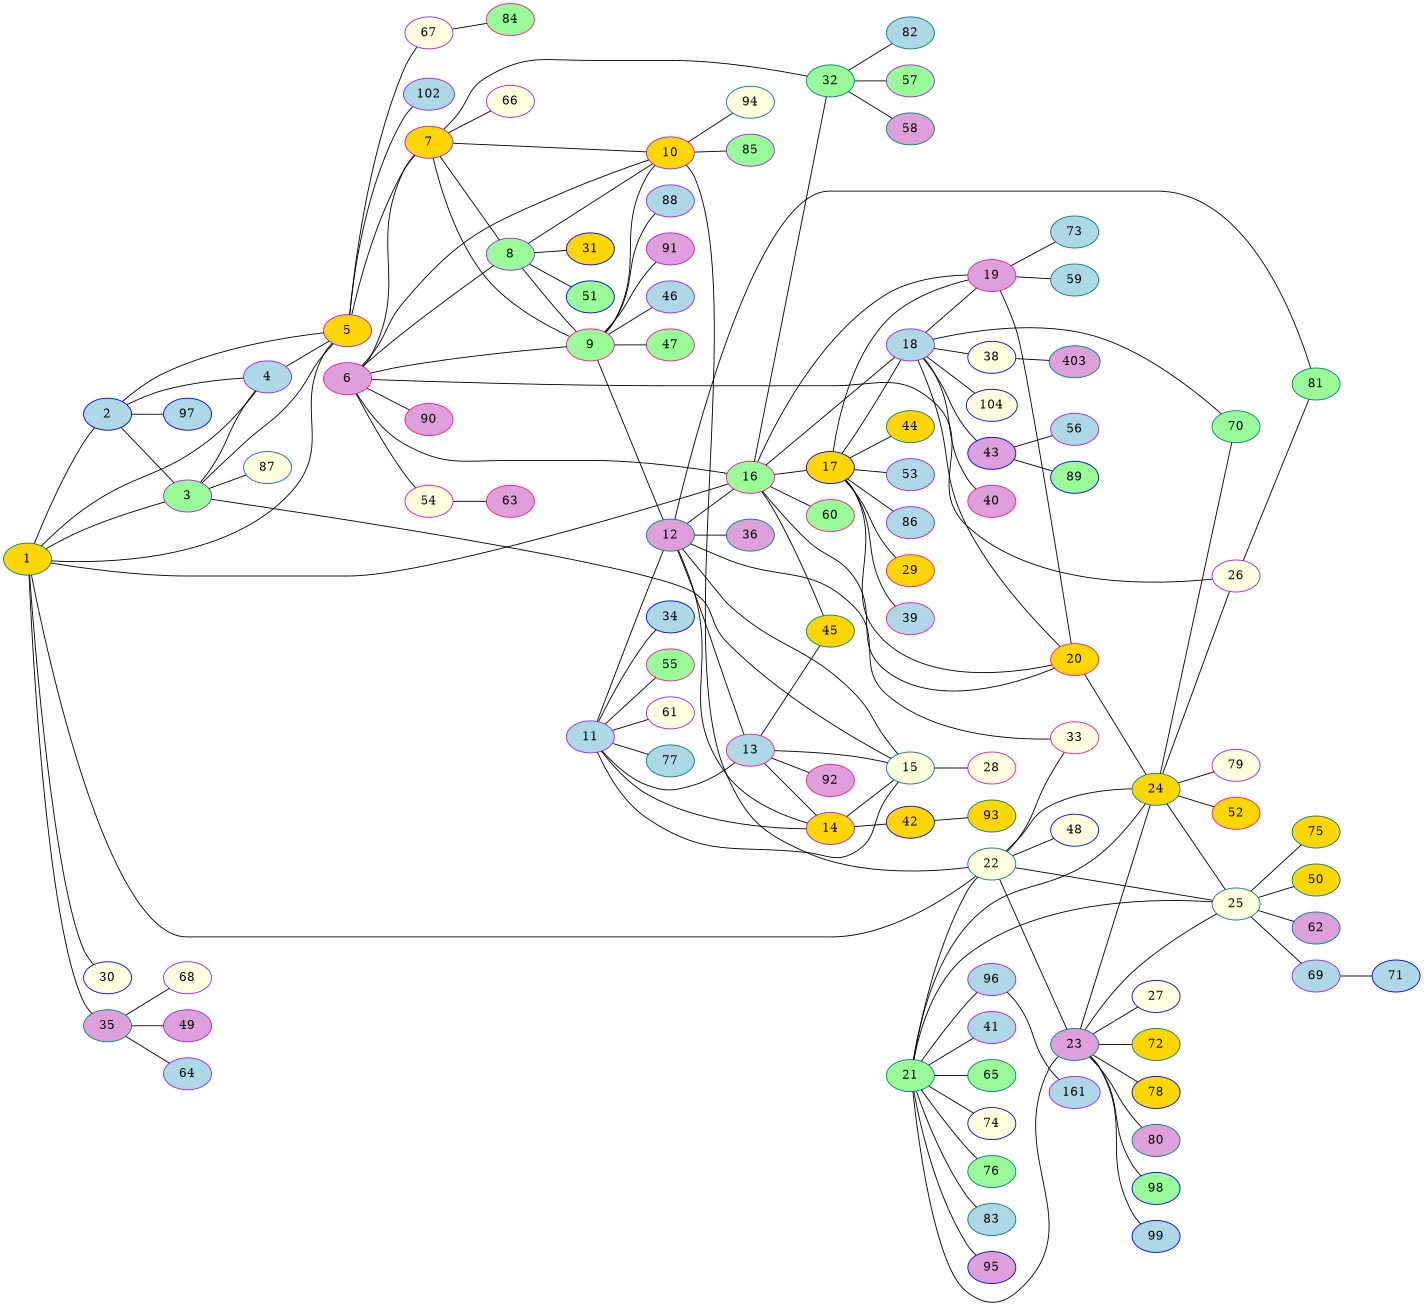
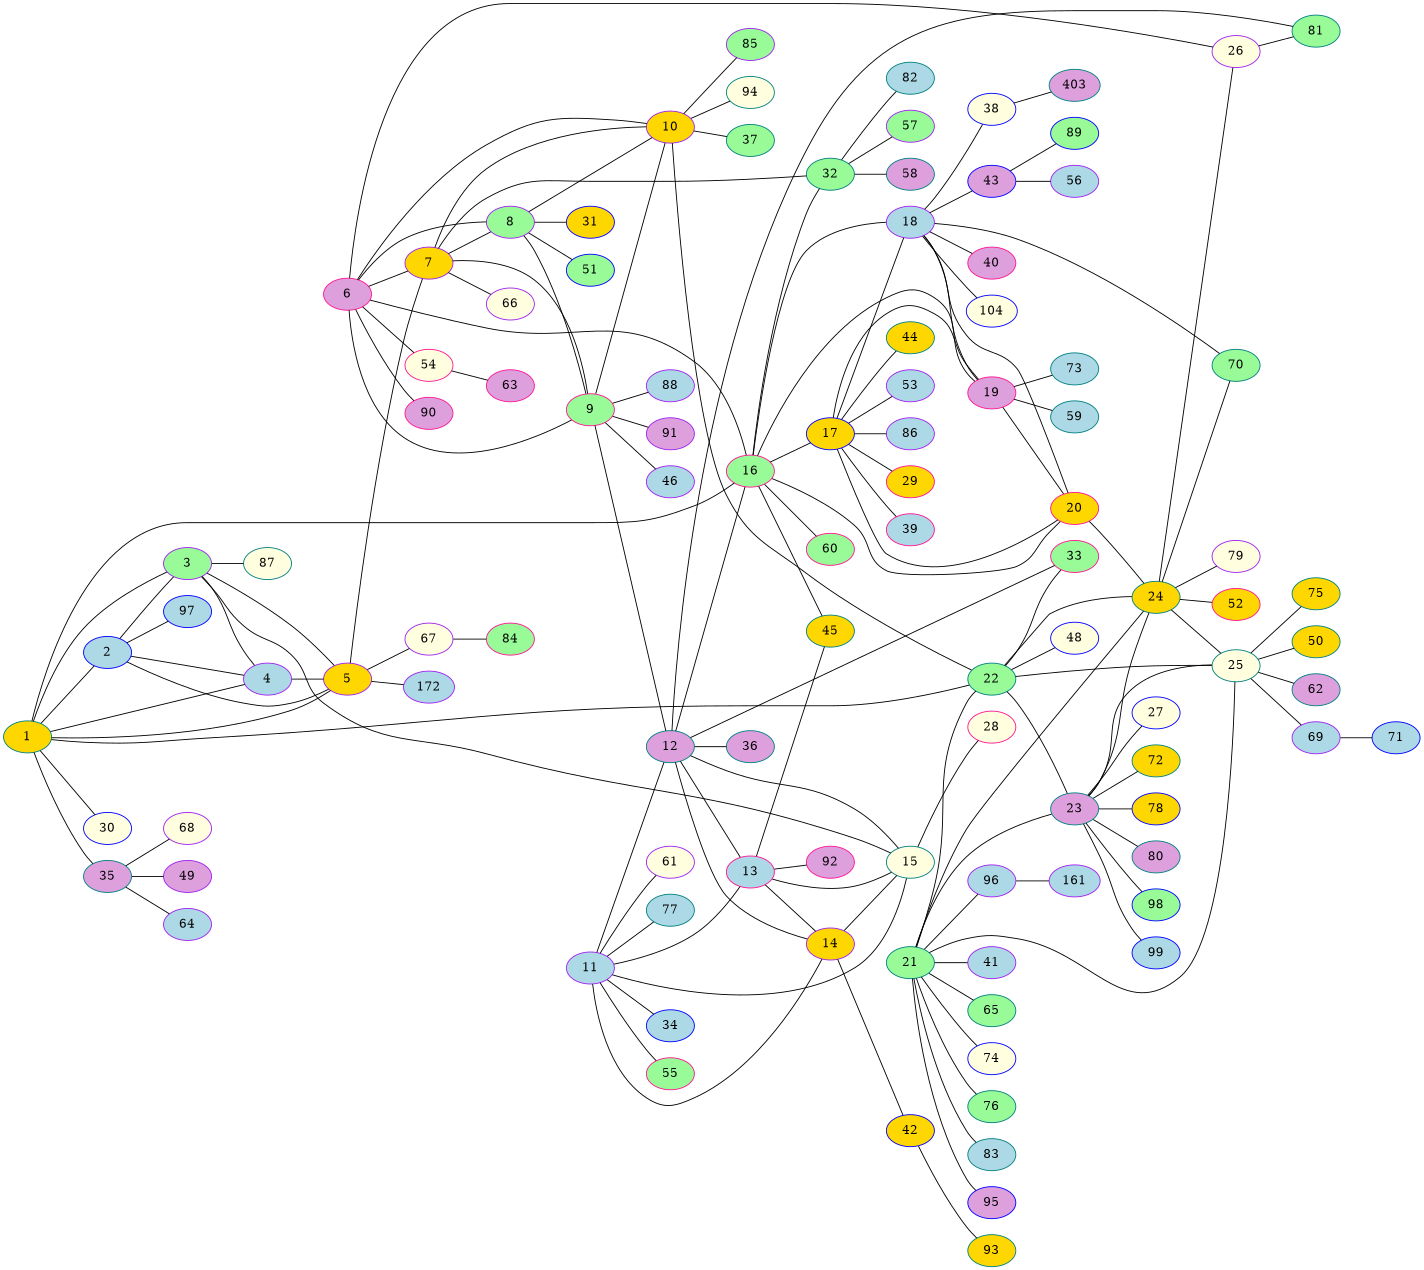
node "102": label "102" -> "172"
node "37": added
node "47": removed
node "33": fillcolor lightyellow -> palegreen
node "22": fillcolor lightyellow -> palegreen
